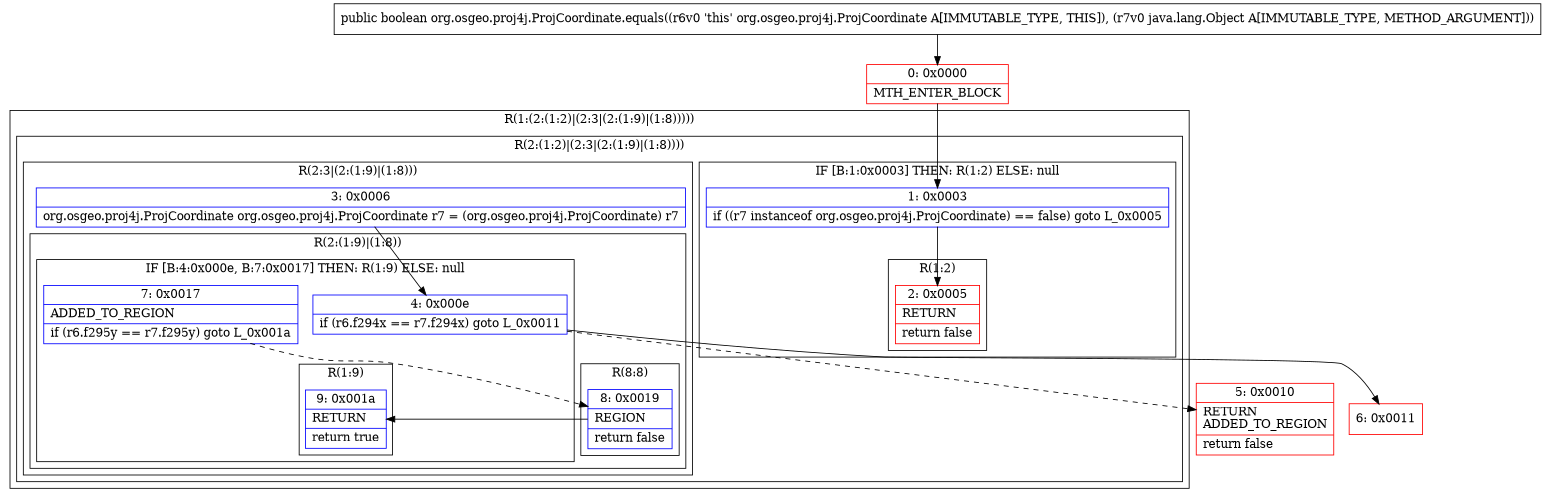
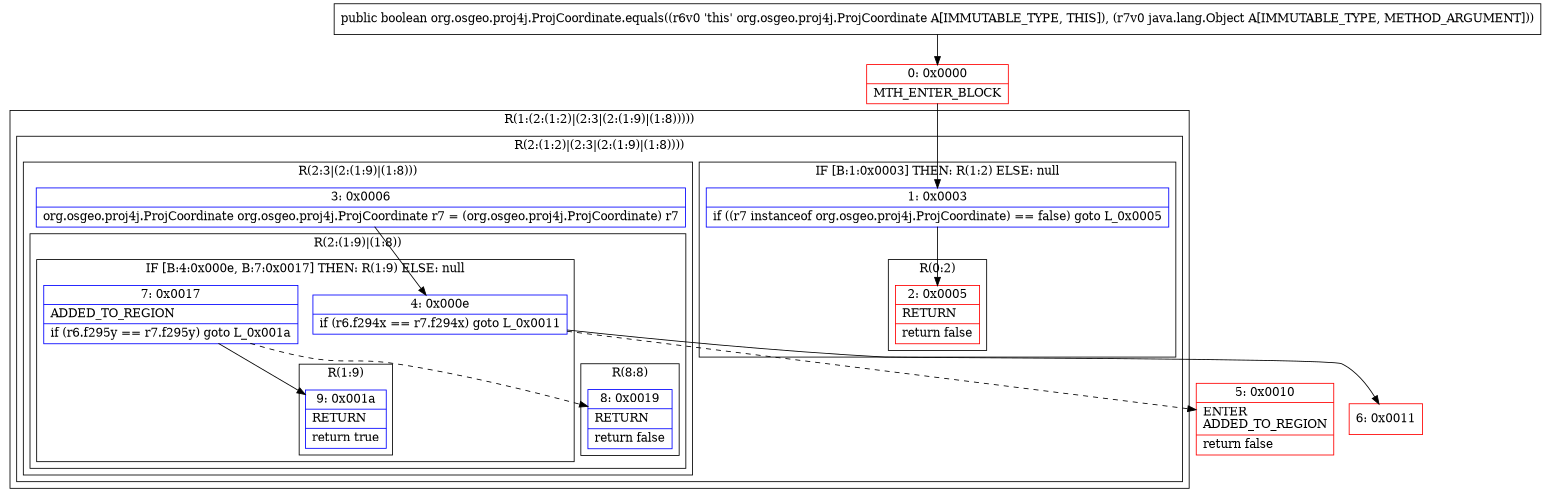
cluster "R(1:2)": label "R(1:2)" -> "R(0:2)"
node "5: 0x0010": text "RETURN" -> "ENTER"
node "8: 0x0019": text "REGION" -> "RETURN"
edge "8: 0x0019" -> "9: 0x001a": now "7: 0x0017" -> "9: 0x001a"
